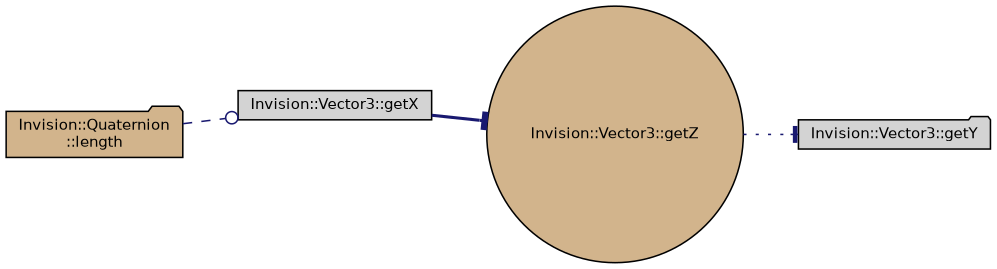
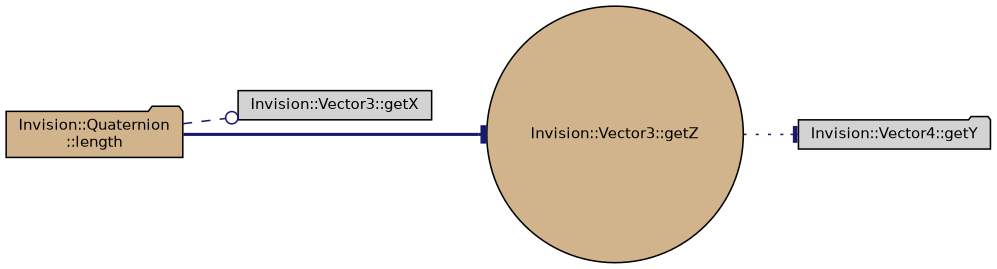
edge "Invision::Vector3::getX" -> "Invision::Vector3::getZ": now "Invision::Quaternion ::length" -> "Invision::Vector3::getZ"
node "Invision::Vector3::getY": label "Invision::Vector3::getY" -> "Invision::Vector4::getY"
